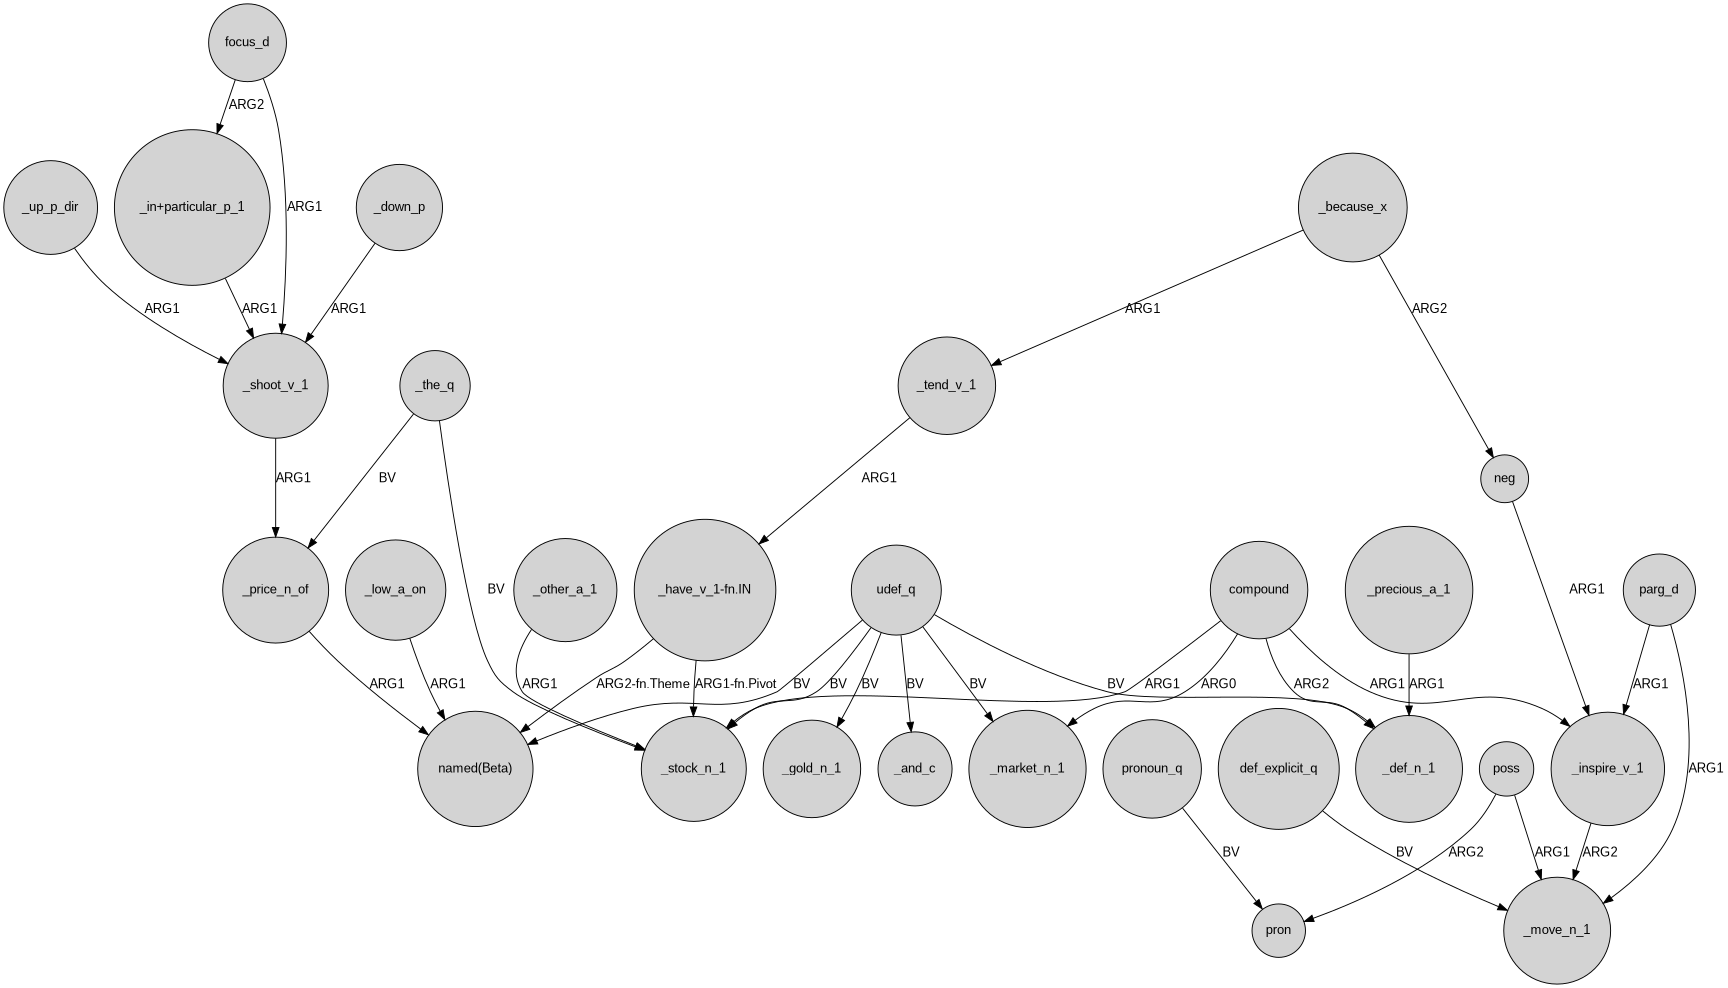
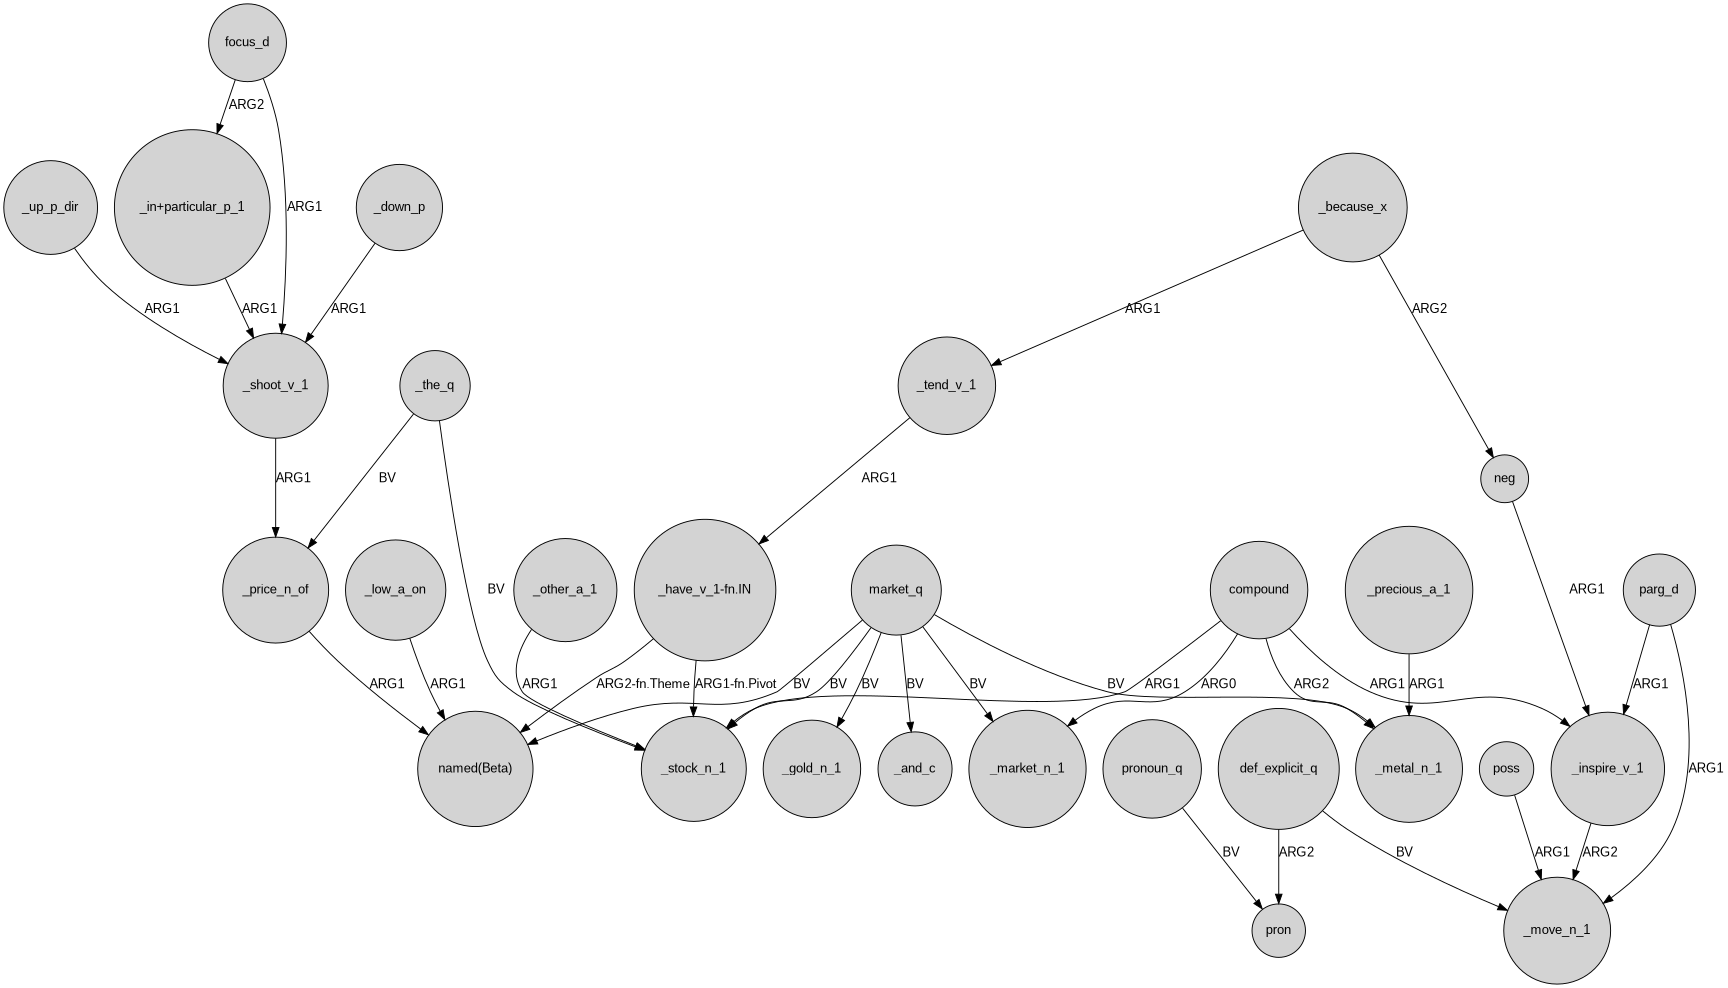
node "udef_q": label "udef_q" -> "market_q"
node "_def_n_1": label "_def_n_1" -> "_metal_n_1"
edge "poss" -> "pron": now "def_explicit_q" -> "pron"
